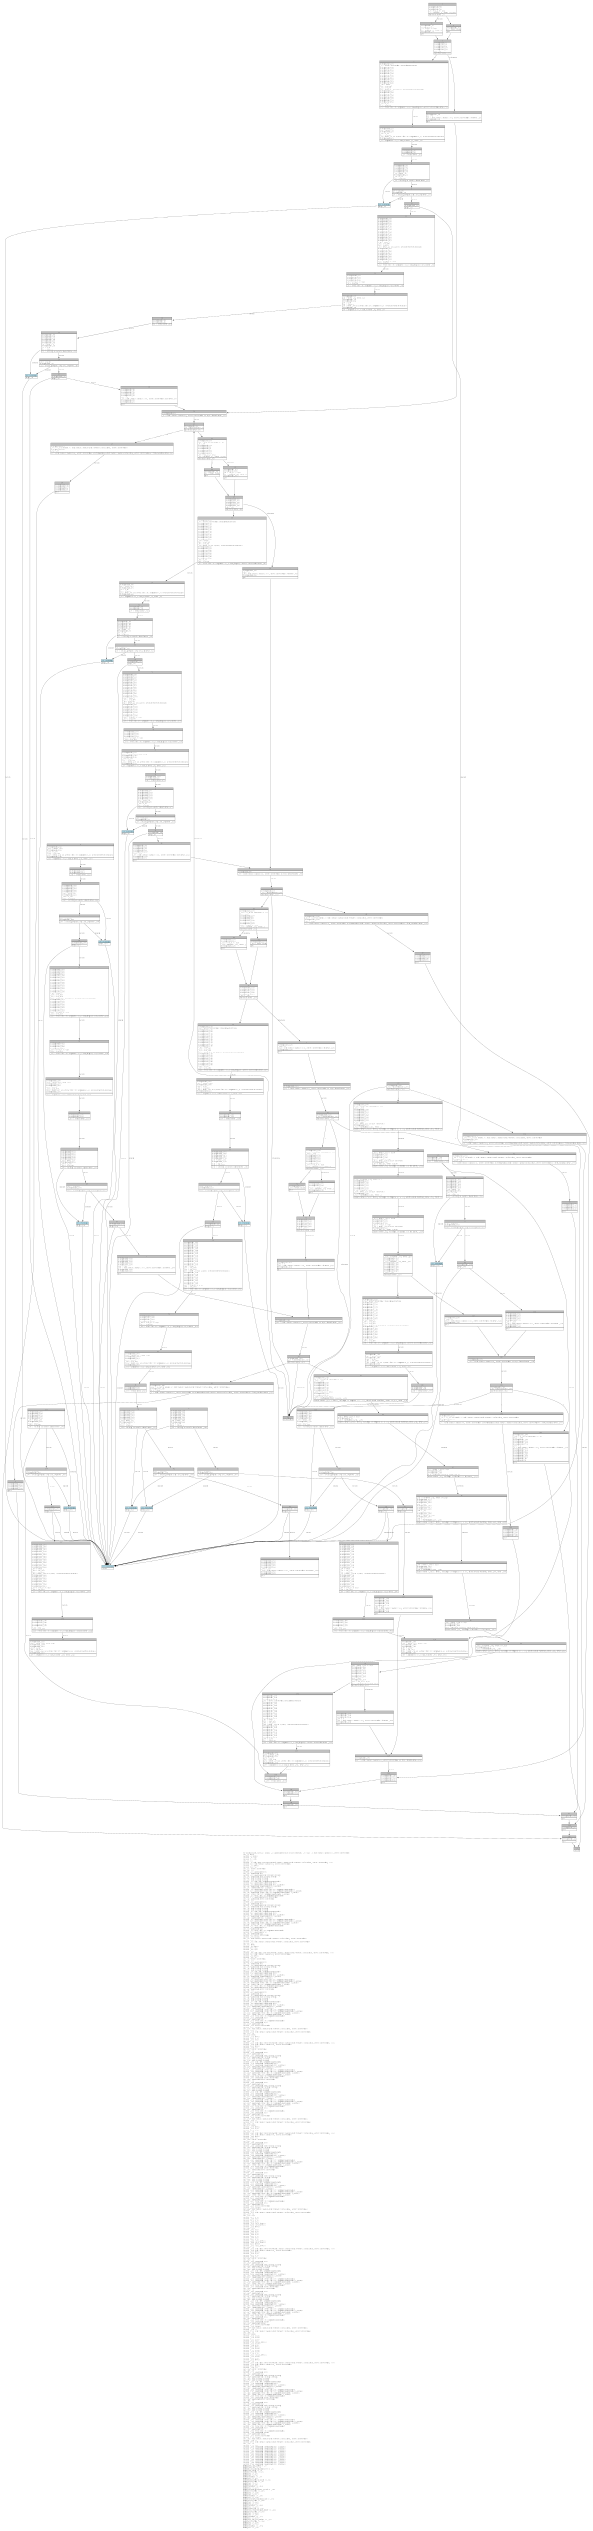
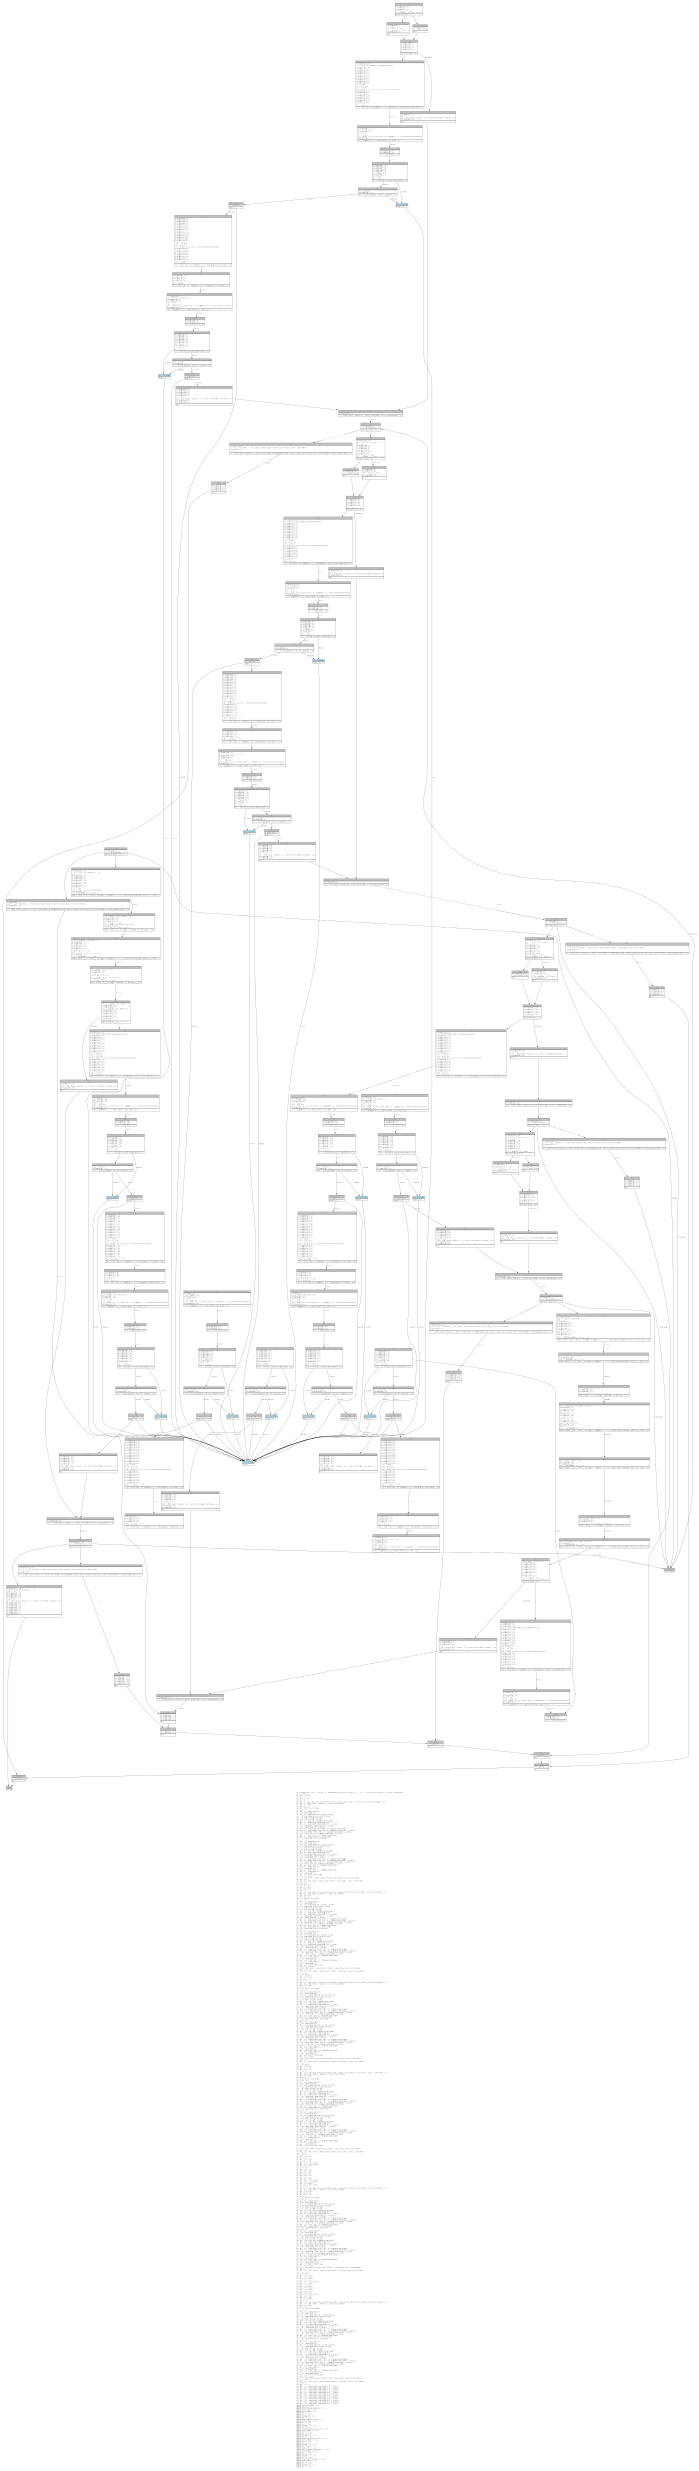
edge "82" -> "83": removed, label "return"
edge "135" -> "134": reversed
edge "114" -> "163 (cleanup)": added, label "unwind"
